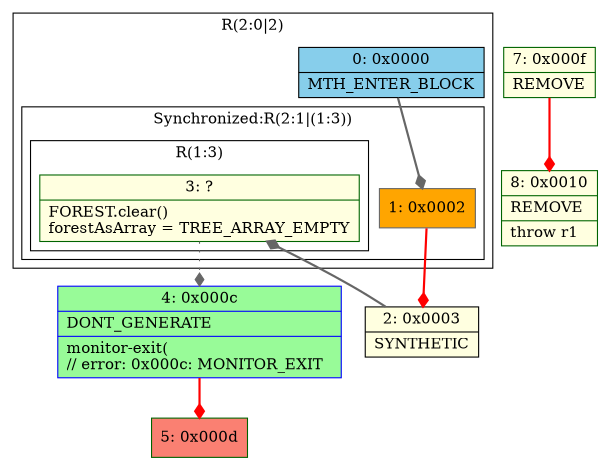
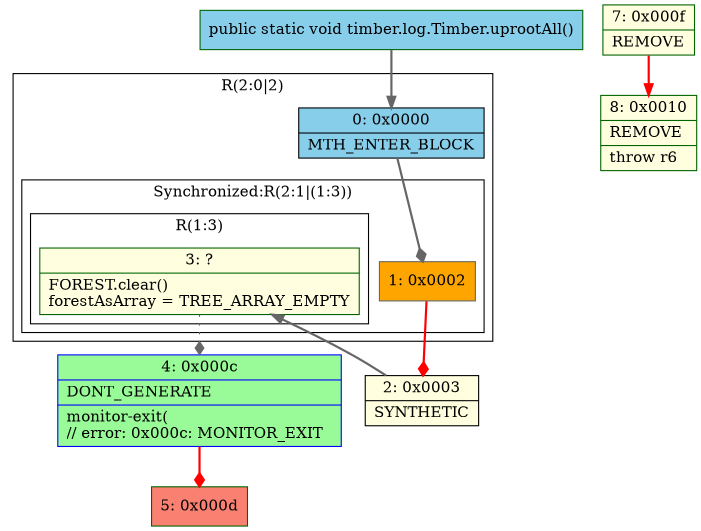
node "public static void timber.log.Timber.uprootAll()": added
edge "7: 0x000f" -> "8: 0x0010": arrowhead diamond -> normal
node "8: 0x0010": text "throw r1" -> "throw r6"
edge "2: 0x0003" -> "3: ?": arrowhead diamond -> normal
